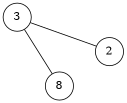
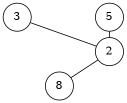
node "5": added
edge "3" -- "8": now "2" -- "8"
